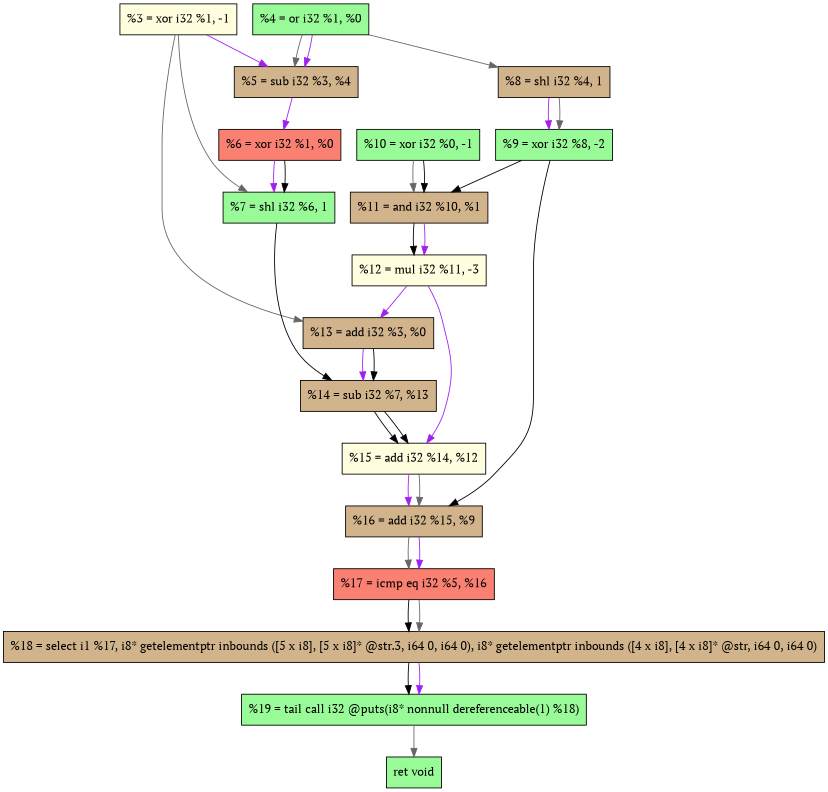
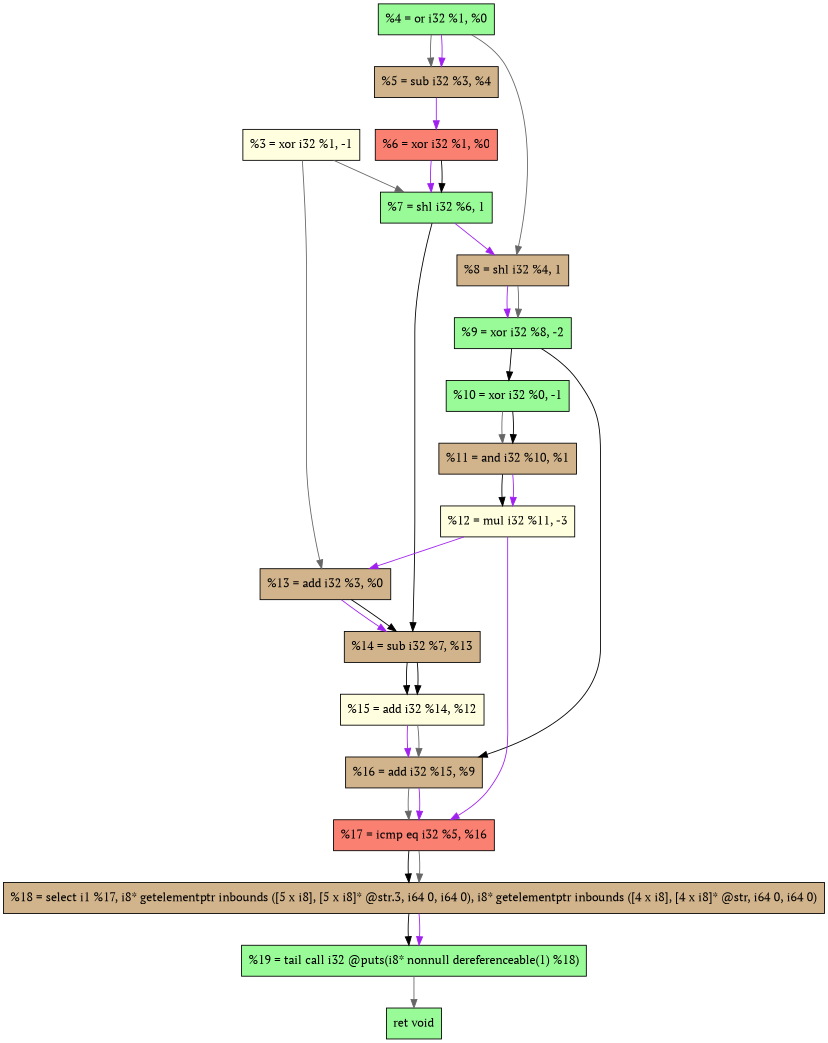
edge "%3 = xor i32 %1, -1" -> "%5 = sub i32 %3, %4": removed
edge "%9 = xor i32 %8, -2" -> "%11 = and i32 %10, %1": now "%9 = xor i32 %8, -2" -> "%10 = xor i32 %0, -1"
edge "%7 = shl i32 %6, 1" -> "%8 = shl i32 %4, 1": added
edge "%12 = mul i32 %11, -3" -> "%15 = add i32 %14, %12": now "%12 = mul i32 %11, -3" -> "%17 = icmp eq i32 %5, %16"
